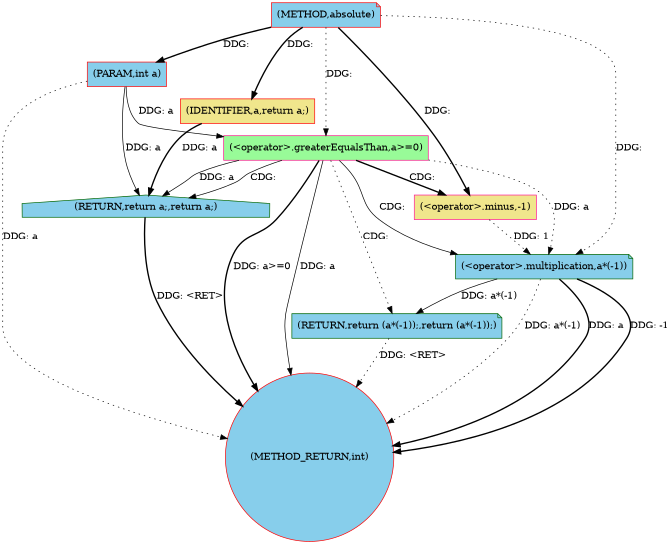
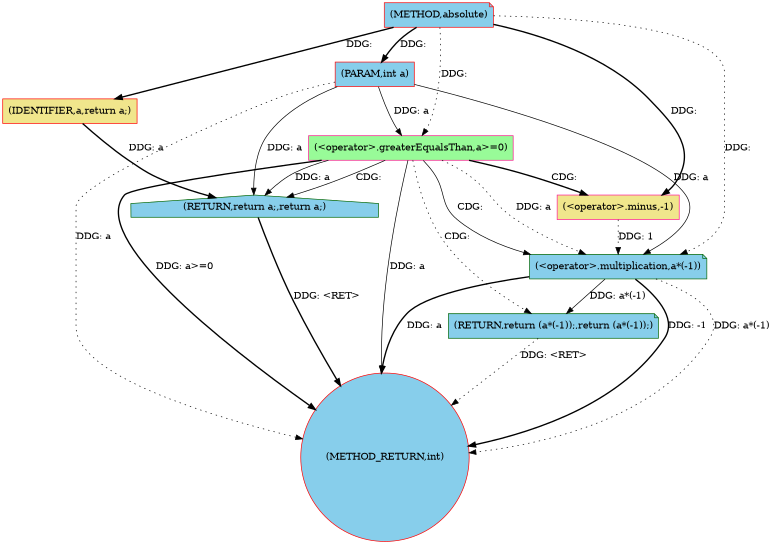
edge "(PARAM,int a)" -> "(<operator>.multiplication,a*(-1))": added, label "DDG: a"
